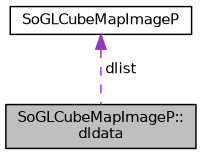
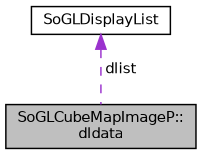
node "SoGLCubeMapImageP": label "SoGLCubeMapImageP" -> "SoGLDisplayList"
